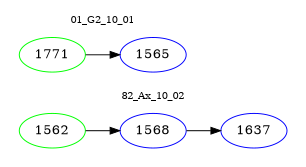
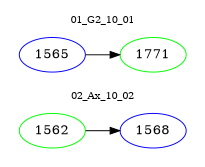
edge "1771" -> "1565": reversed
cluster "82_Ax_10_02": label "82_Ax_10_02" -> "02_Ax_10_02"
node "1637": removed
